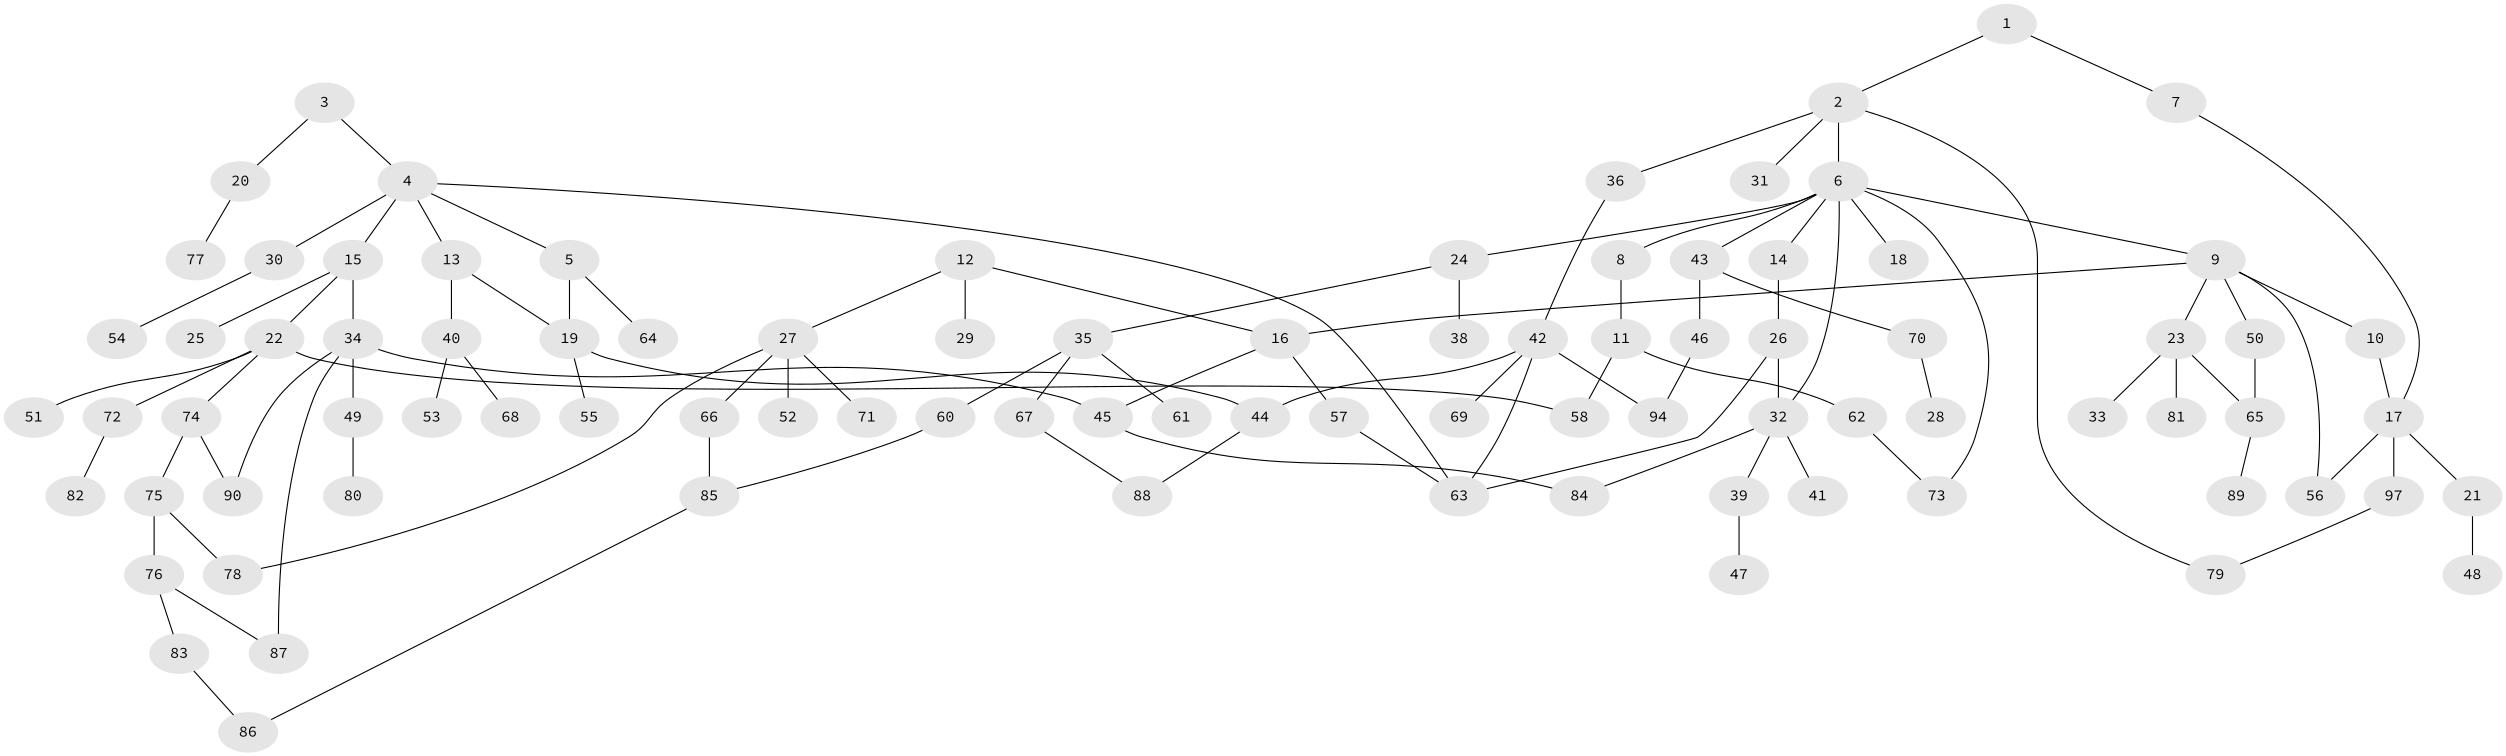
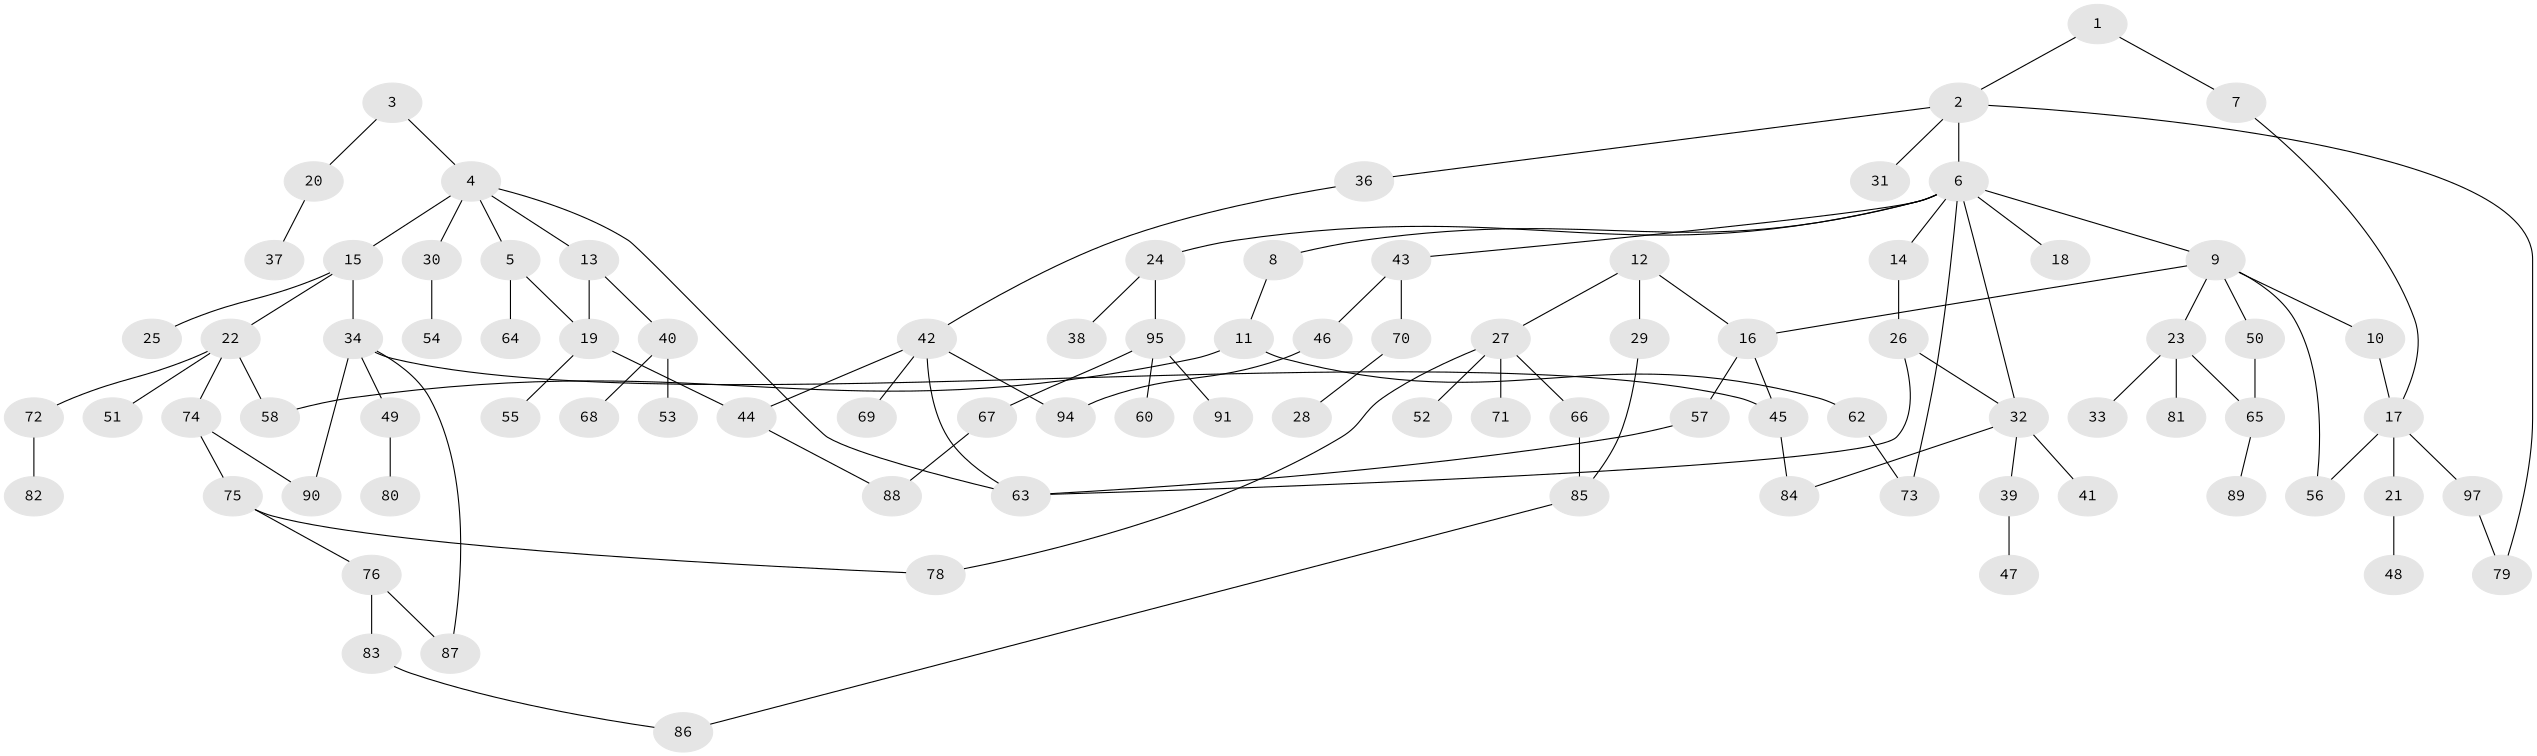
node "77": label "77" -> "37"
node "35": label "35" -> "95"
node "61": label "61" -> "91"
edge "60" -- "85": now "29" -- "85"
